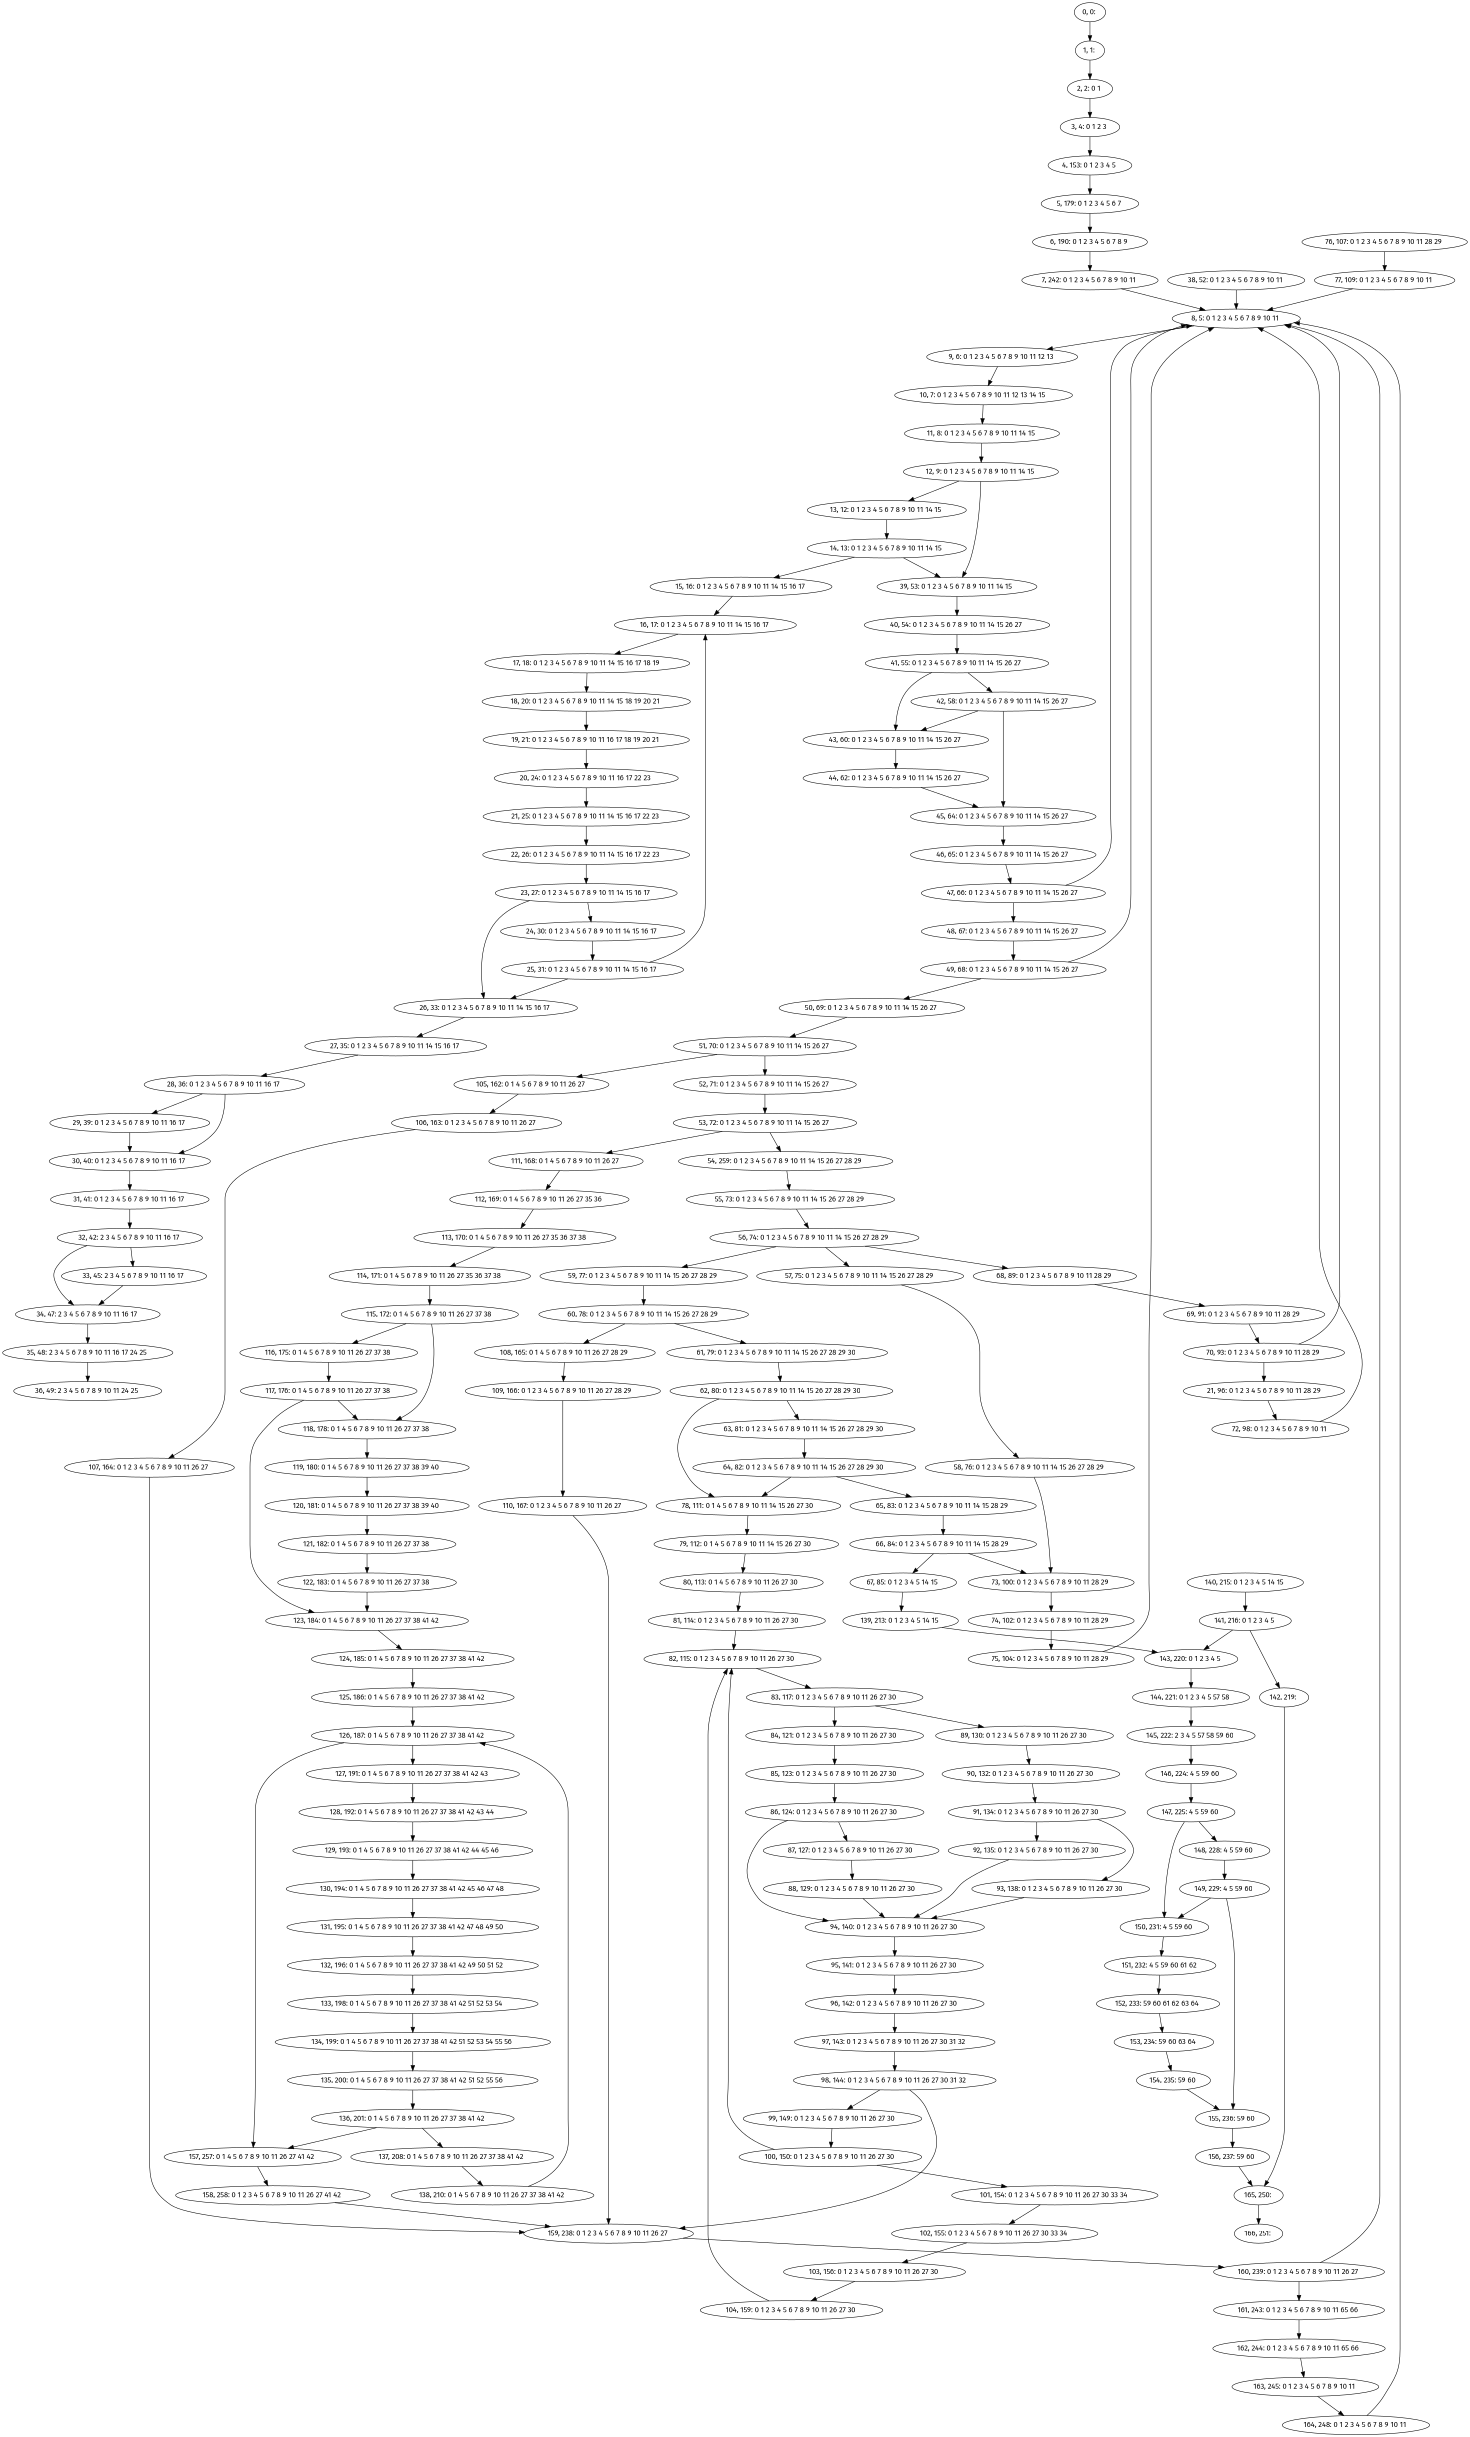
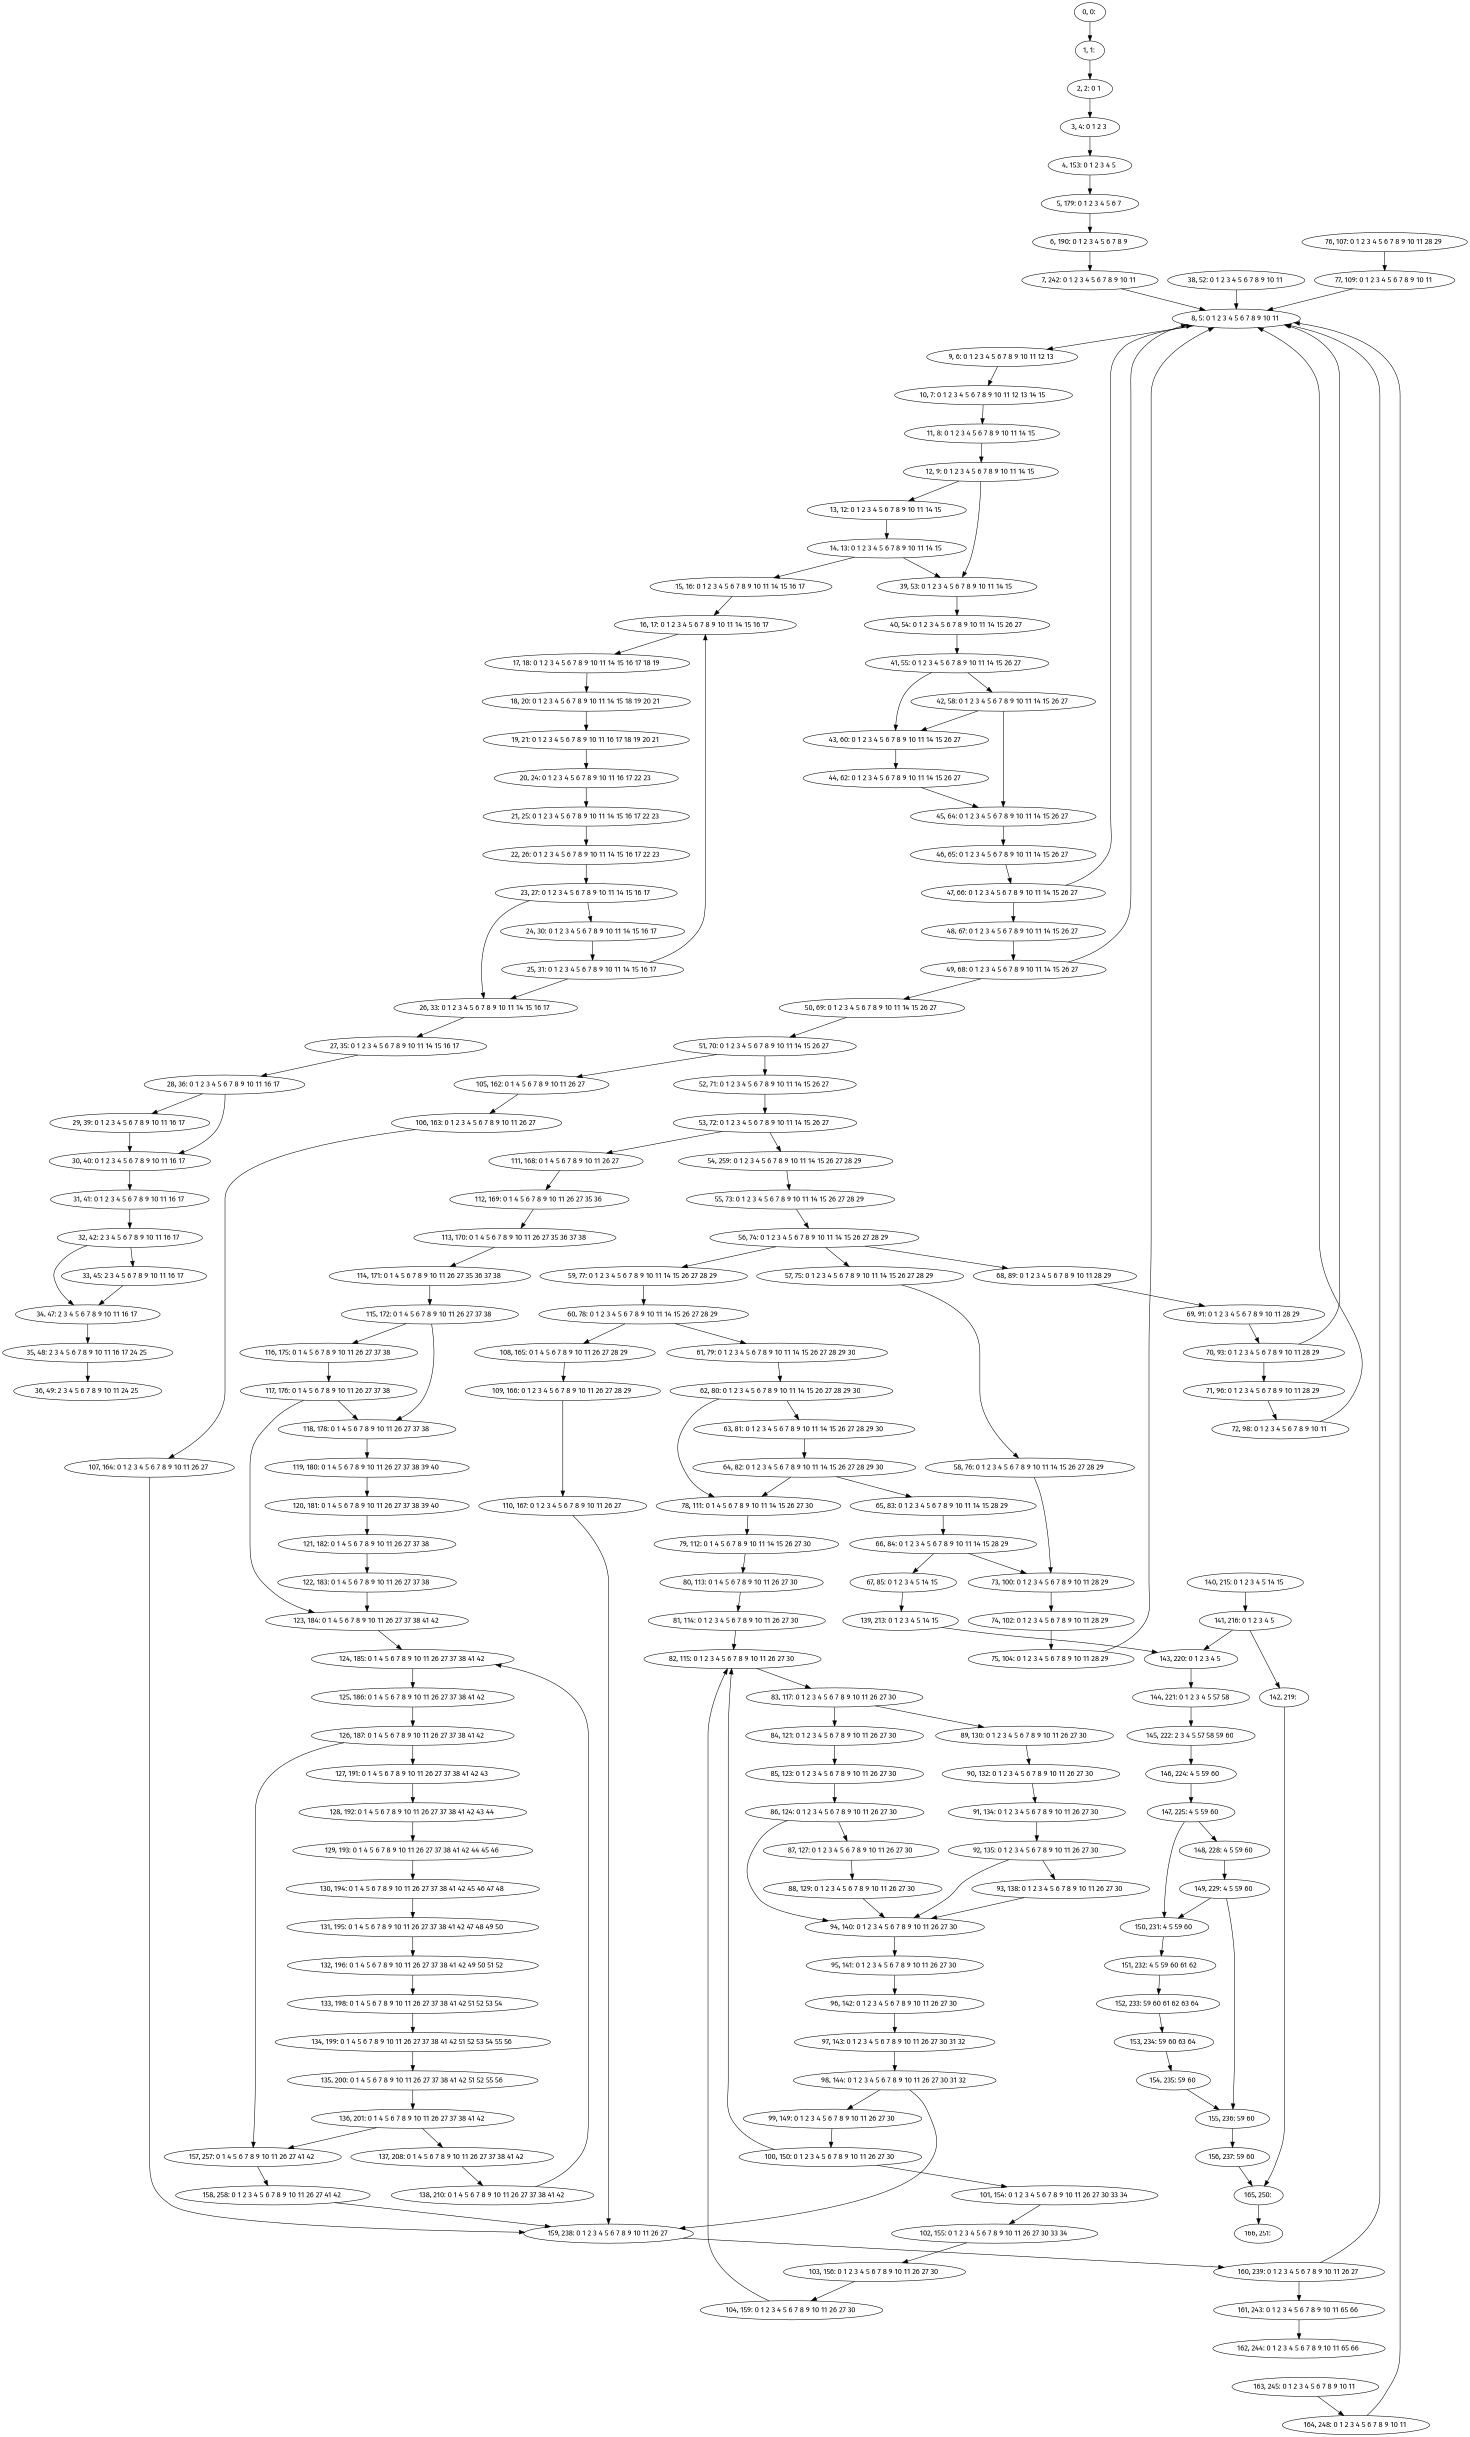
node "21, 96: 0 1 2 3 4 5 6 7 8 9 10 11 28 29": label "21, 96: 0 1 2 3 4 5 6 7 8 9 10 11 28 29" -> "71, 96: 0 1 2 3 4 5 6 7 8 9 10 11 28 29"
edge "91, 134: 0 1 2 3 4 5 6 7 8 9 10 11 26 27 30" -> "93, 138: 0 1 2 3 4 5 6 7 8 9 10 11 26 27 30": now "92, 135: 0 1 2 3 4 5 6 7 8 9 10 11 26 27 30" -> "93, 138: 0 1 2 3 4 5 6 7 8 9 10 11 26 27 30"
edge "138, 210: 0 1 4 5 6 7 8 9 10 11 26 27 37 38 41 42" -> "126, 187: 0 1 4 5 6 7 8 9 10 11 26 27 37 38 41 42": now "138, 210: 0 1 4 5 6 7 8 9 10 11 26 27 37 38 41 42" -> "124, 185: 0 1 4 5 6 7 8 9 10 11 26 27 37 38 41 42"
edge "162, 244: 0 1 2 3 4 5 6 7 8 9 10 11 65 66" -> "163, 245: 0 1 2 3 4 5 6 7 8 9 10 11": removed
